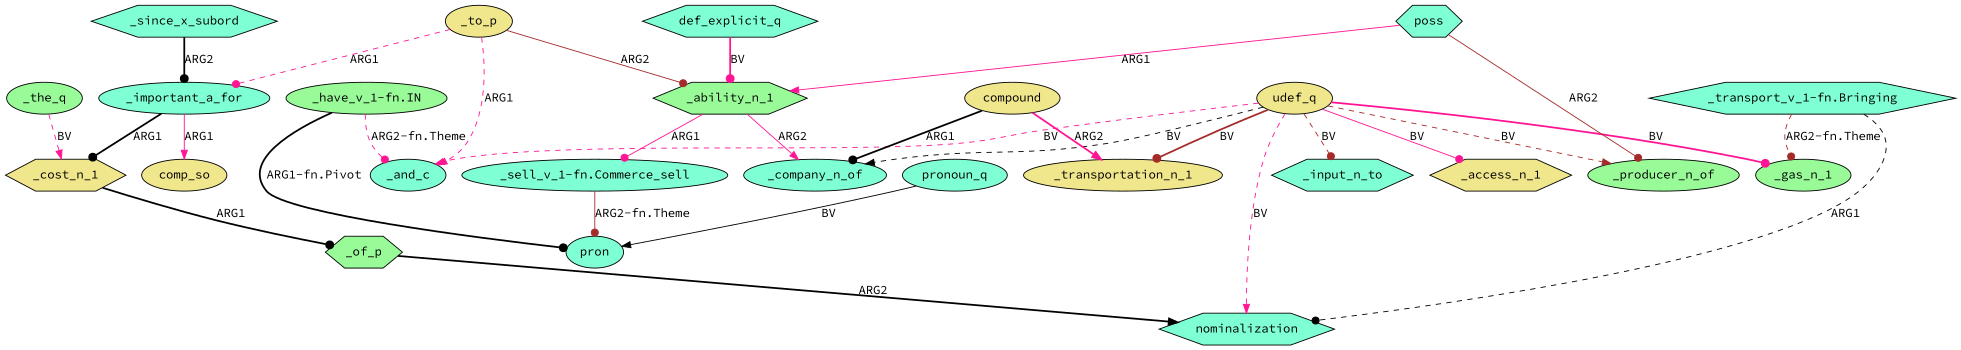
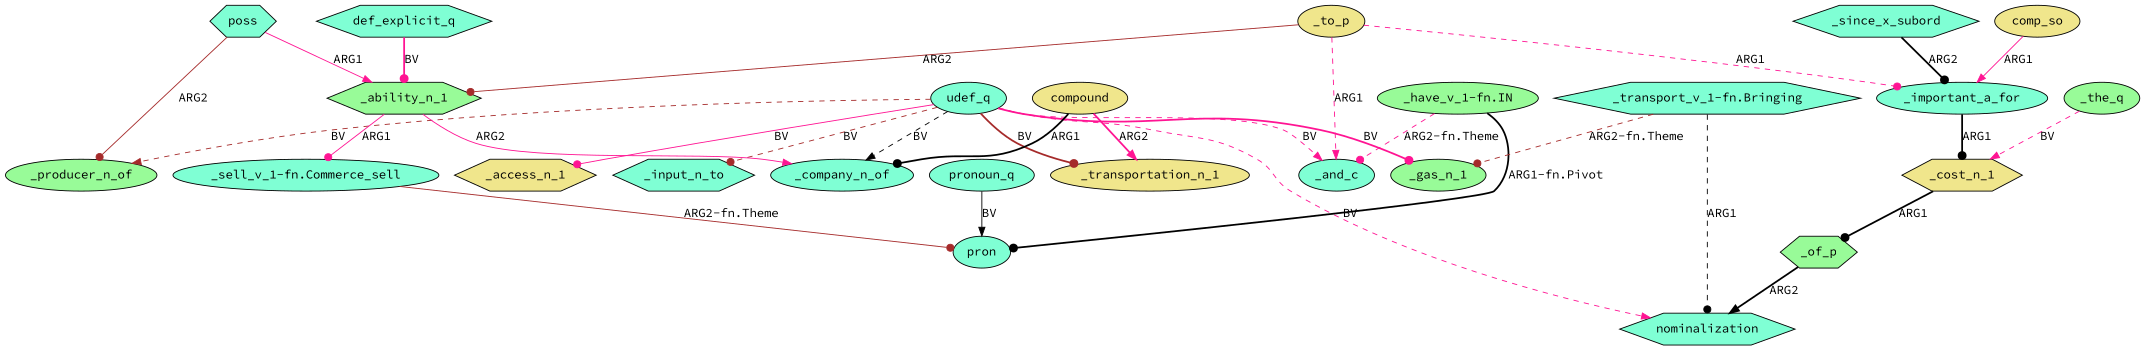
node "udef_q": fillcolor khaki -> aquamarine
edge "_important_a_for" -> "comp_so": reversed
